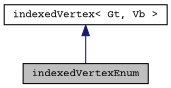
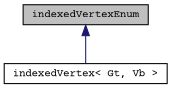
edge "indexedVertexEnum" -> "indexedVertex< Gt, Vb >": reversed
